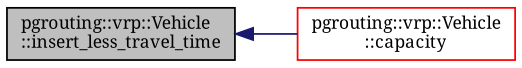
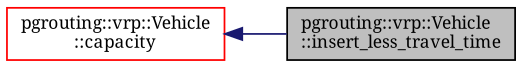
edge "pgrouting::vrp::Vehicle ::capacity" -> "pgrouting::vrp::Vehicle ::insert_less_travel_time": reversed
